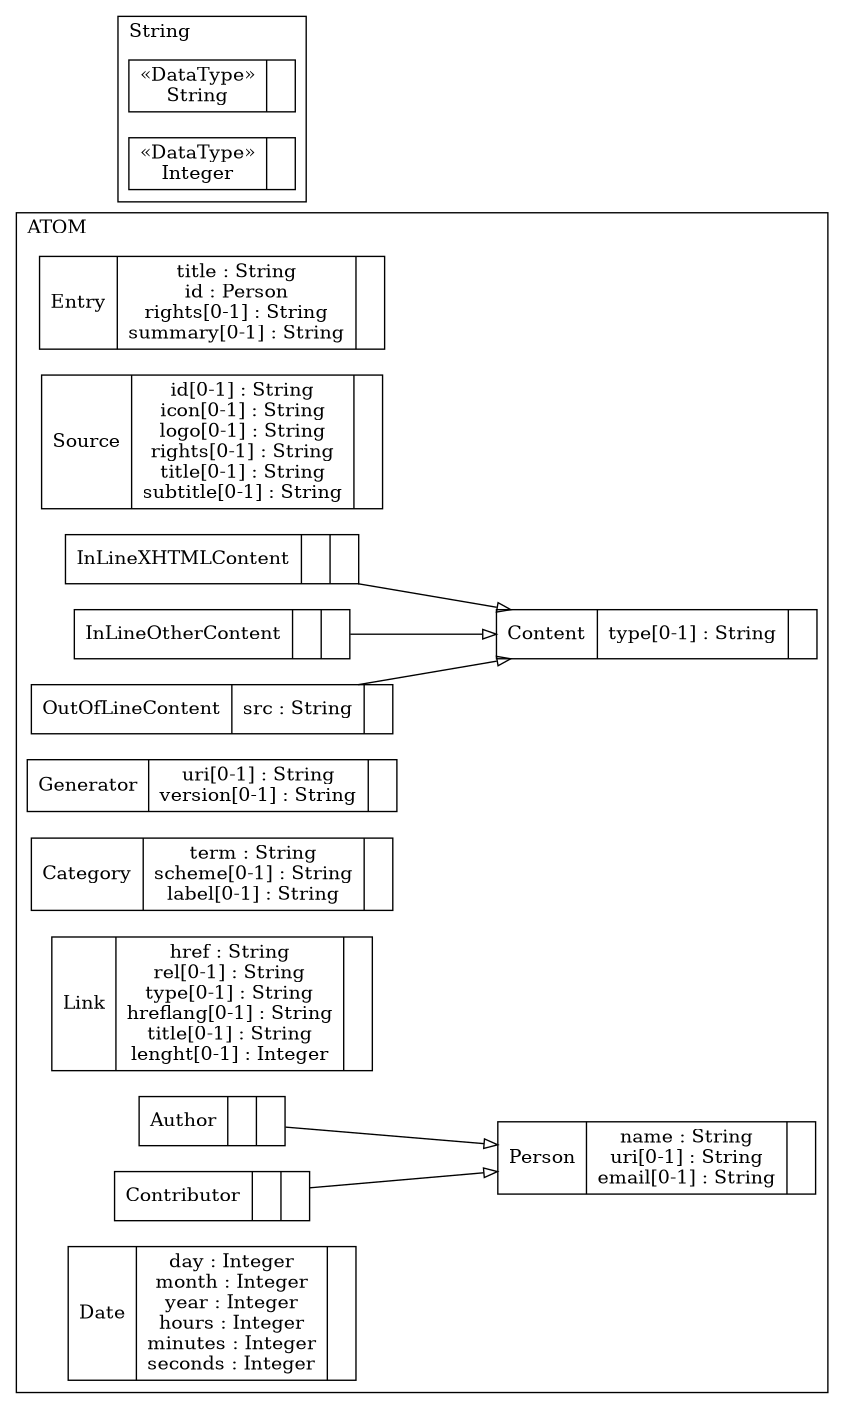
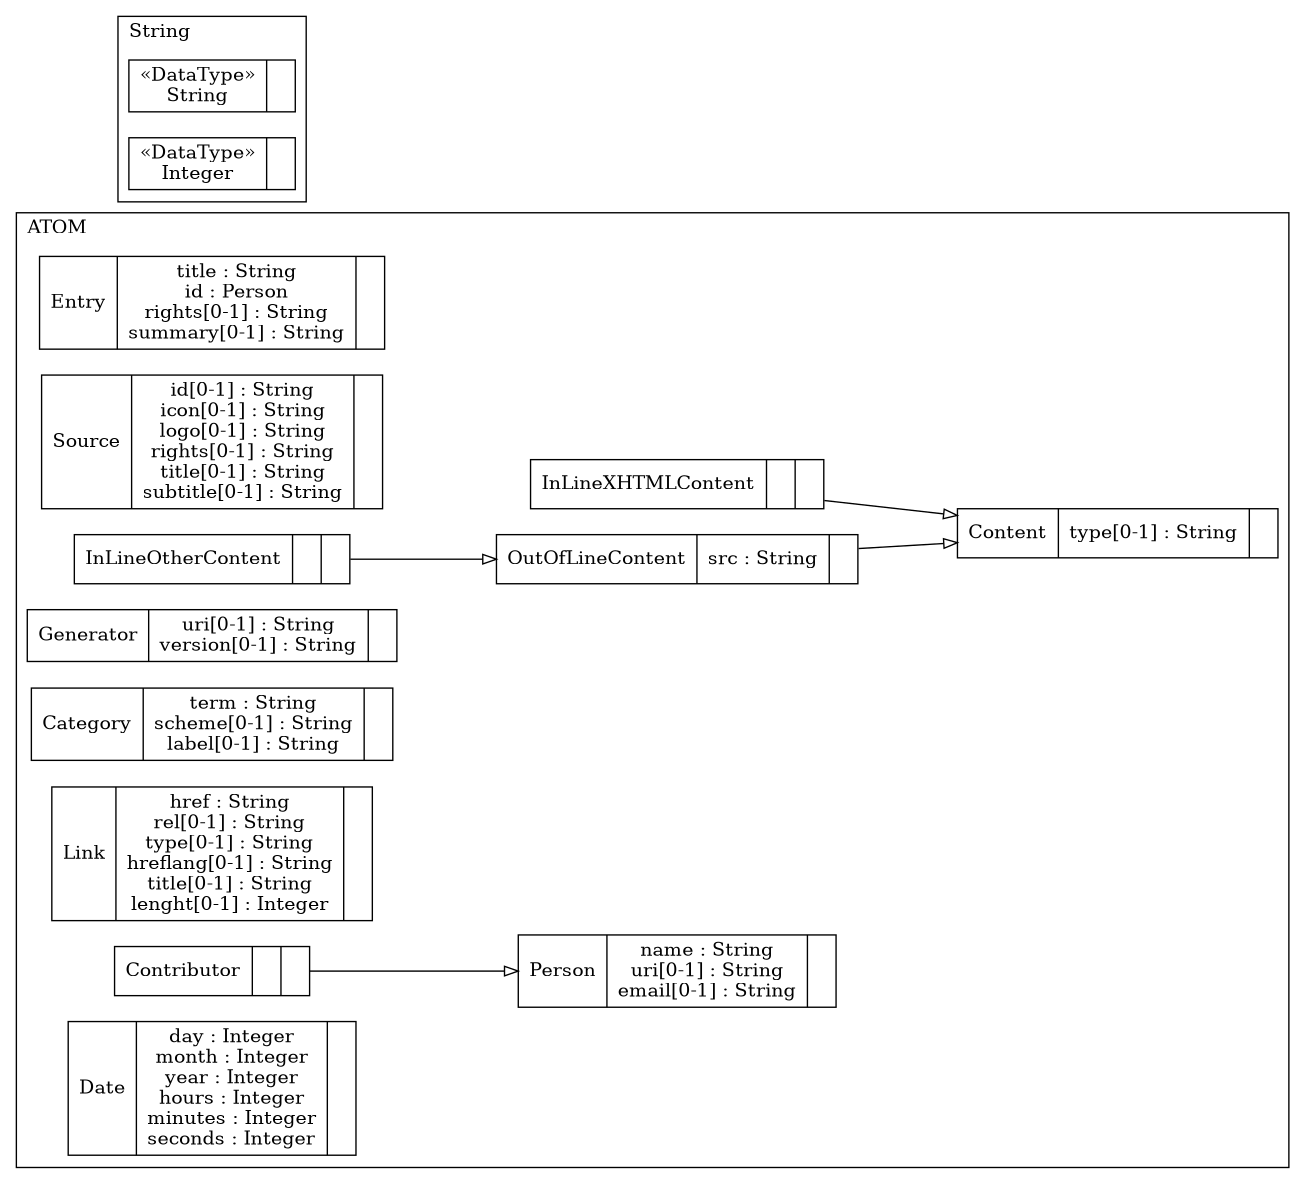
edge "InLineOtherContent" -> "Content": now "InLineOtherContent" -> "OutOfLineContent"
node "Author": removed
